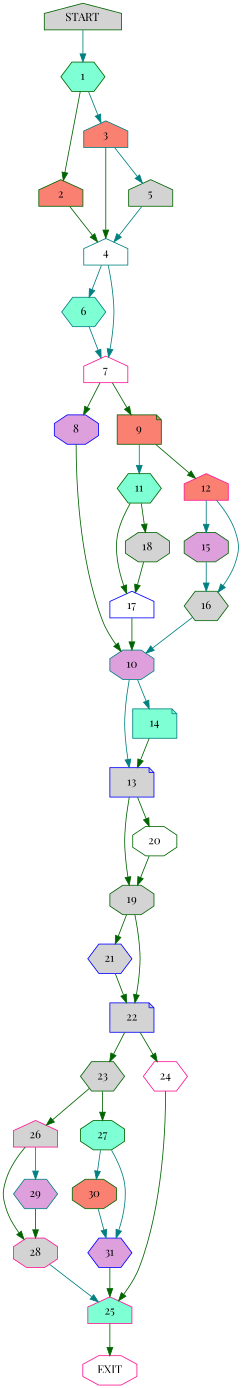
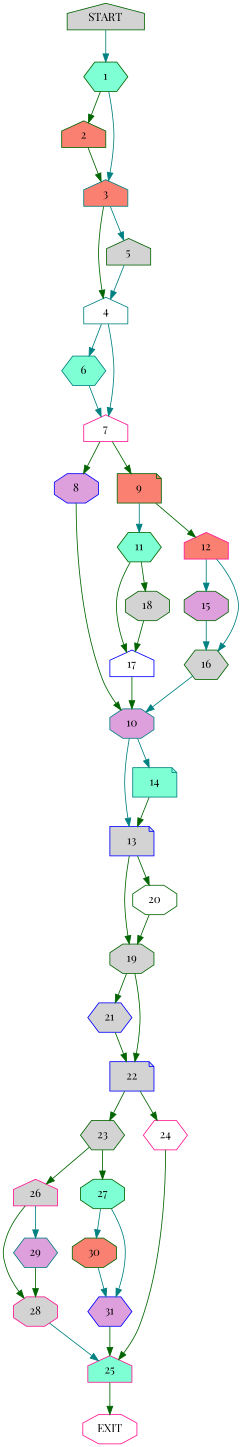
edge "2" -> "4": now "2" -> "3"
